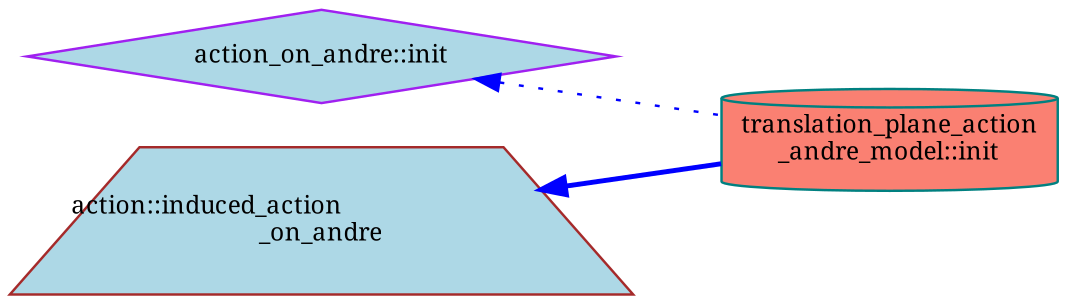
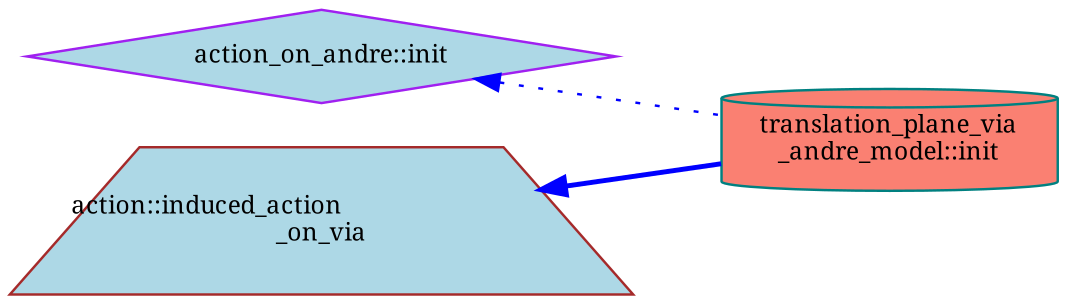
node "translation_plane_action _andre_model::init": label "translation_plane_action _andre_model::init" -> "translation_plane_via _andre_model::init"
node "action::induced_action _on_andre": label "action::induced_action _on_andre" -> "action::induced_action _on_via"
